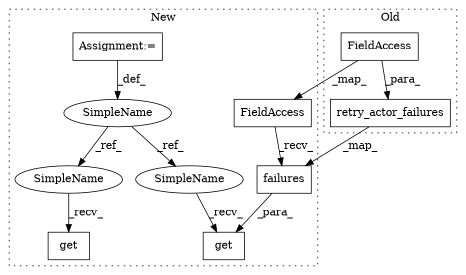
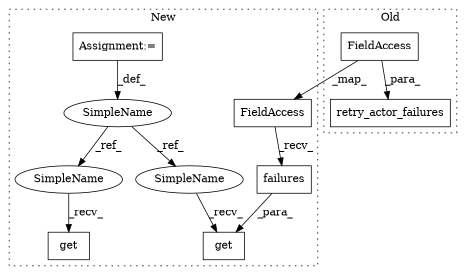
edge "retry_actor_failures" -> "failures": removed, label "_map_"
